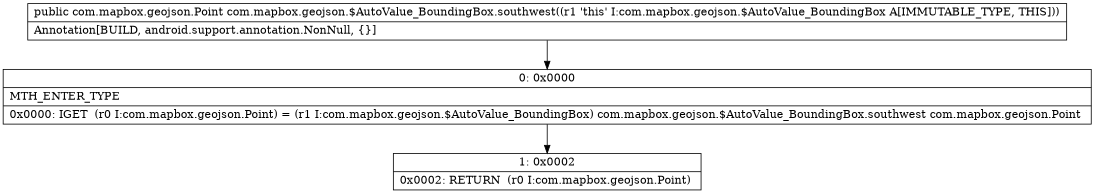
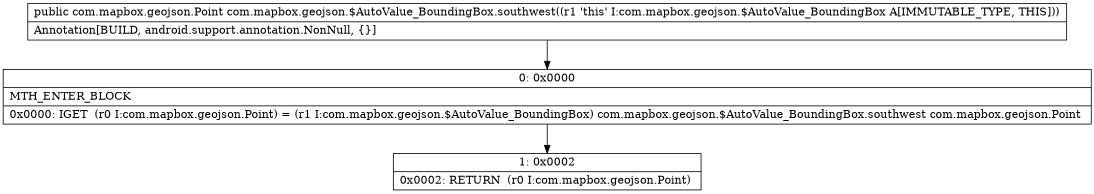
node "0: 0x0000": text "MTH_ENTER_TYPE" -> "MTH_ENTER_BLOCK"
